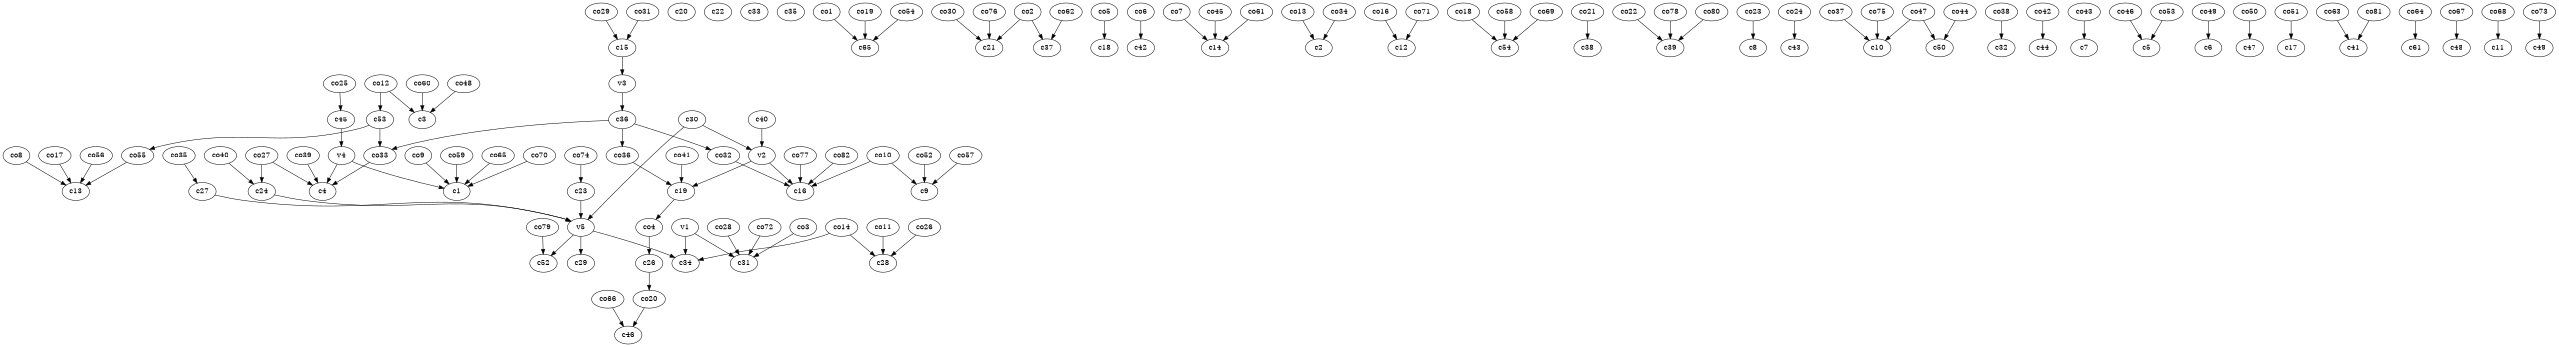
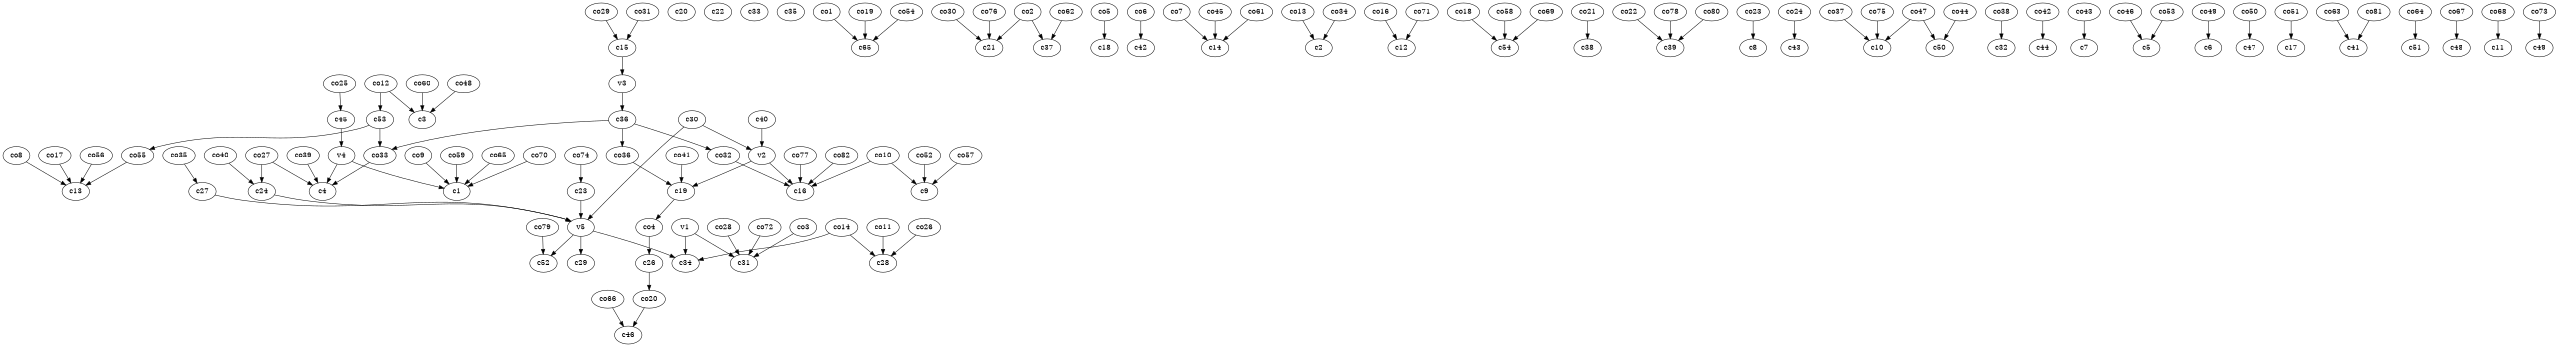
node "c61": label "c61" -> "c51"
